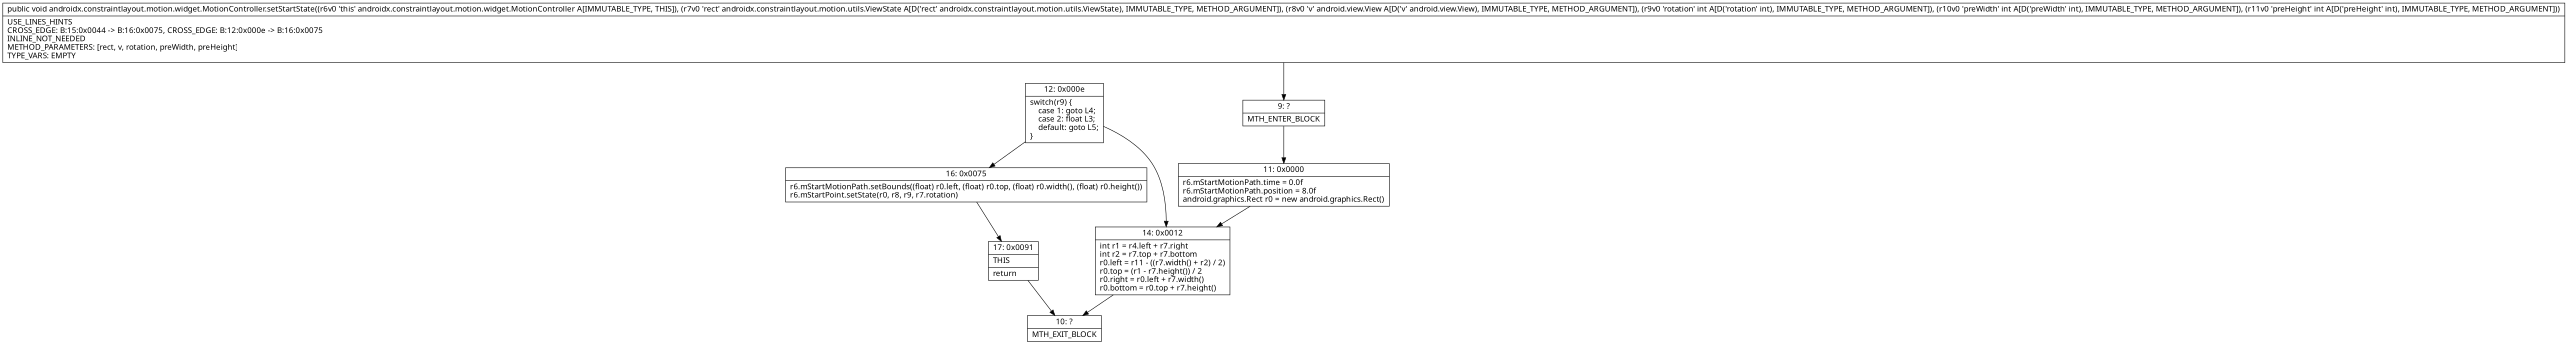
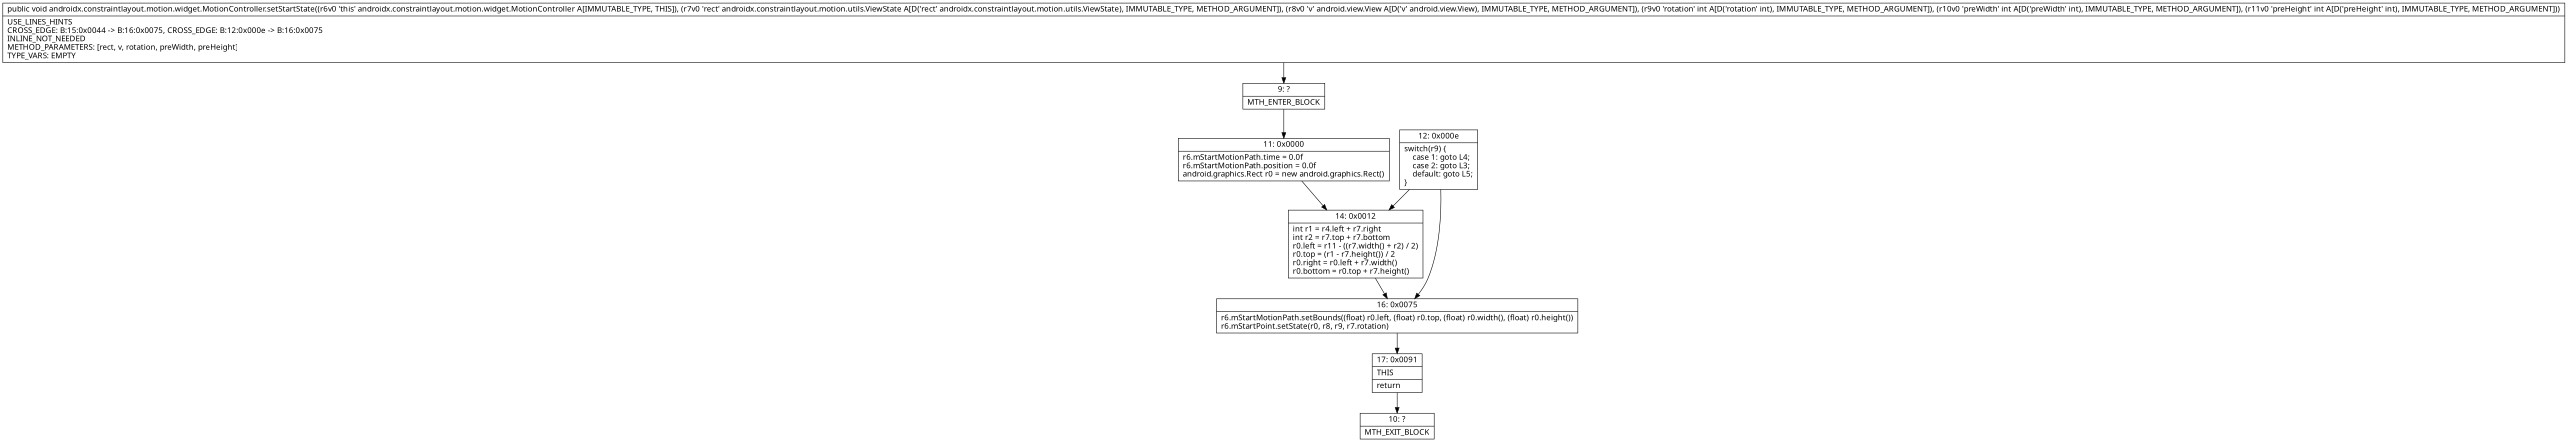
node "12: 0x000e": text "case 2: float L3;" -> "case 2: goto L3;"
node "11: 0x0000": text "r6.mStartMotionPath.position = 8.0f" -> "r6.mStartMotionPath.position = 0.0f"
edge "14: 0x0012" -> "10: ?": now "14: 0x0012" -> "16: 0x0075"
